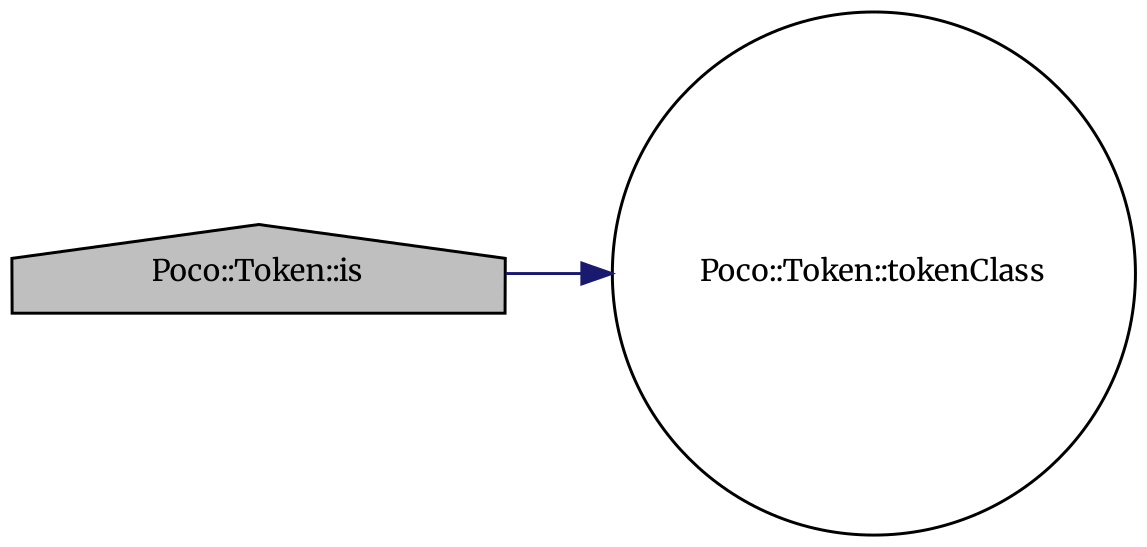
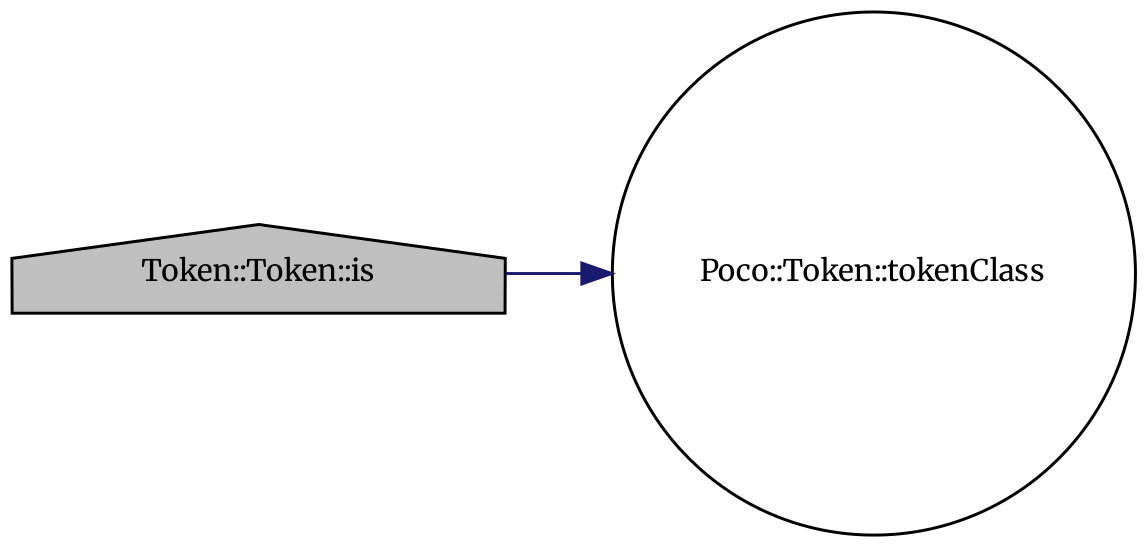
node "Poco::Token::is": label "Poco::Token::is" -> "Token::Token::is"
